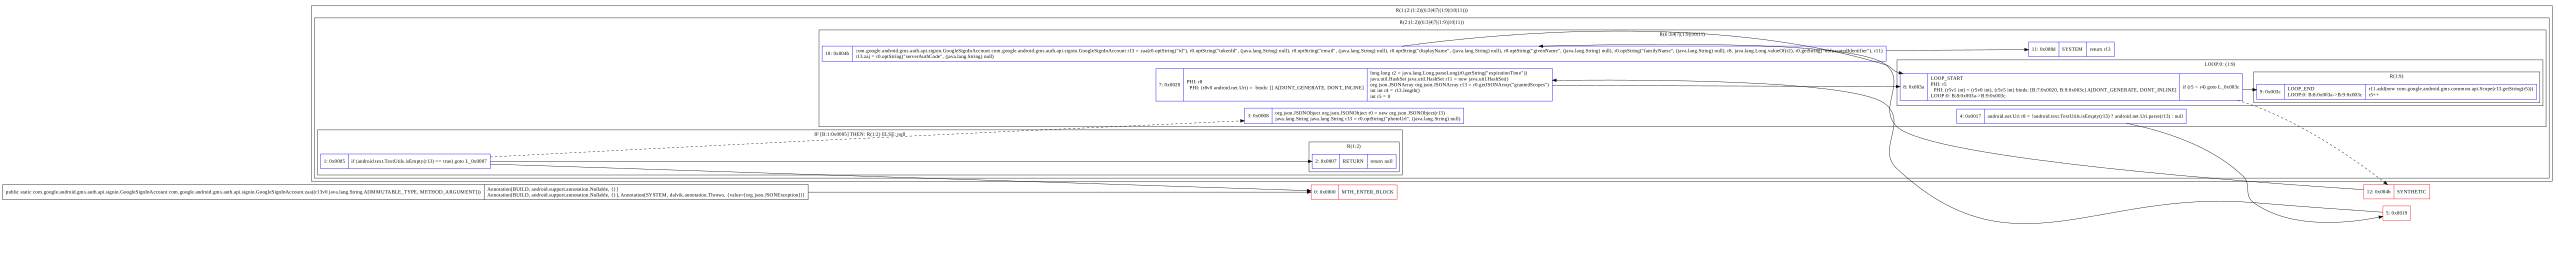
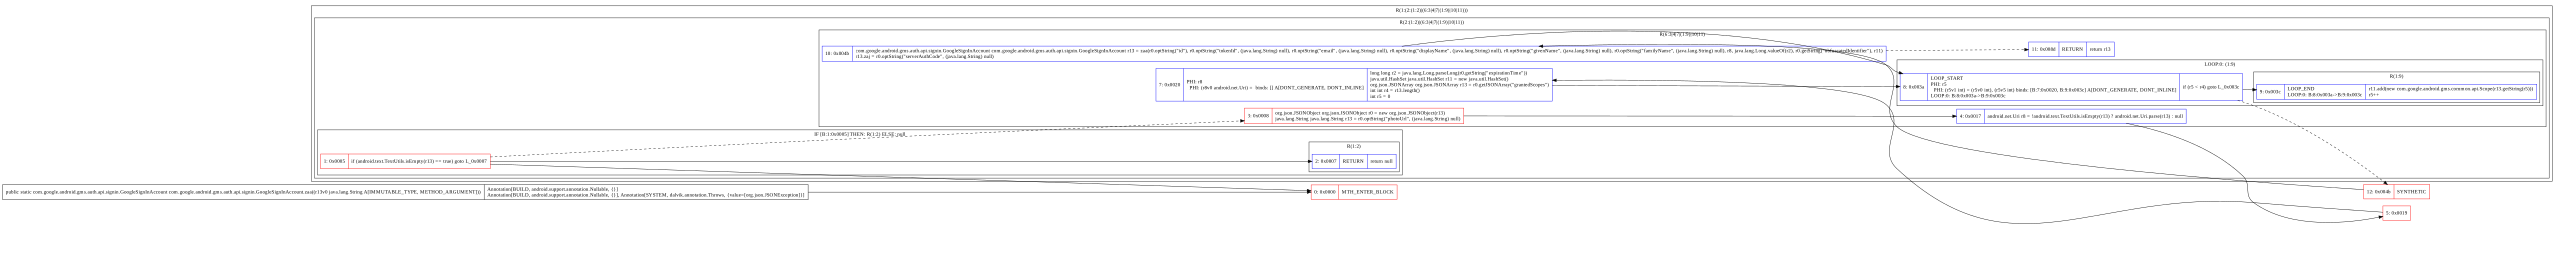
node "11: 0x008d": text "SYSTEM" -> "RETURN"
edge "10: 0x004b" -> "11: 0x008d": style solid -> dashed
node "3: 0x0008": color blue -> red
edge "3: 0x0008" -> "4: 0x0017": added
node "1: 0x0005": color blue -> red
